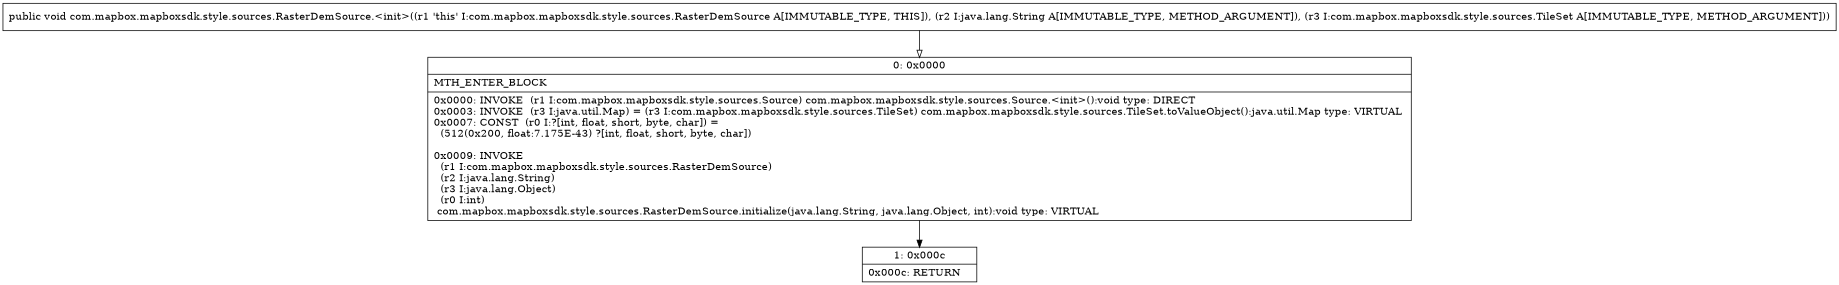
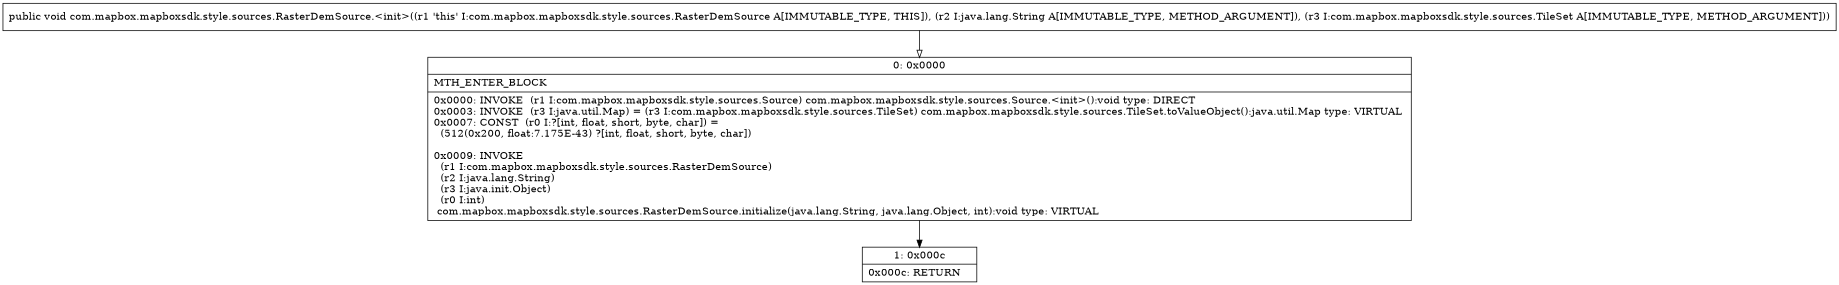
node "0: 0x0000": text "(r3 I:java.lang.Object)" -> "(r3 I:java.init.Object)"
